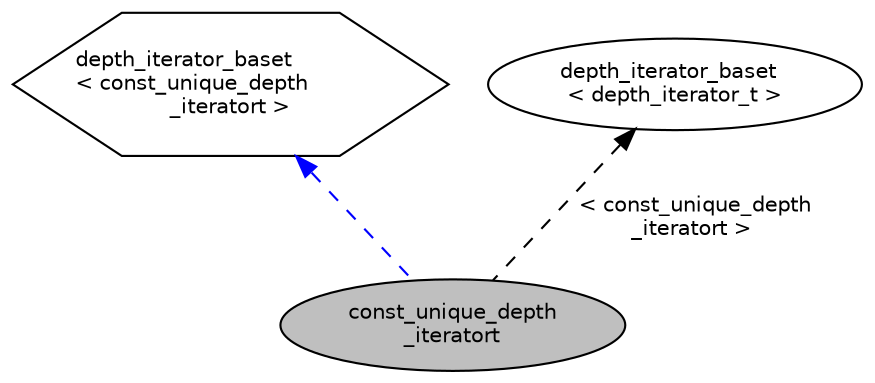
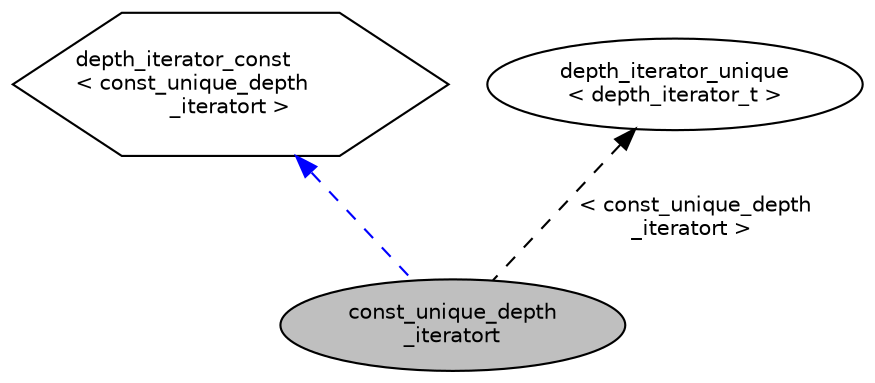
node "depth_iterator_baset < const_unique_depth _iteratort >": label "depth_iterator_baset < const_unique_depth _iteratort >" -> "depth_iterator_const < const_unique_depth _iteratort >"
node "depth_iterator_baset < depth_iterator_t >": label "depth_iterator_baset < depth_iterator_t >" -> "depth_iterator_unique < depth_iterator_t >"
